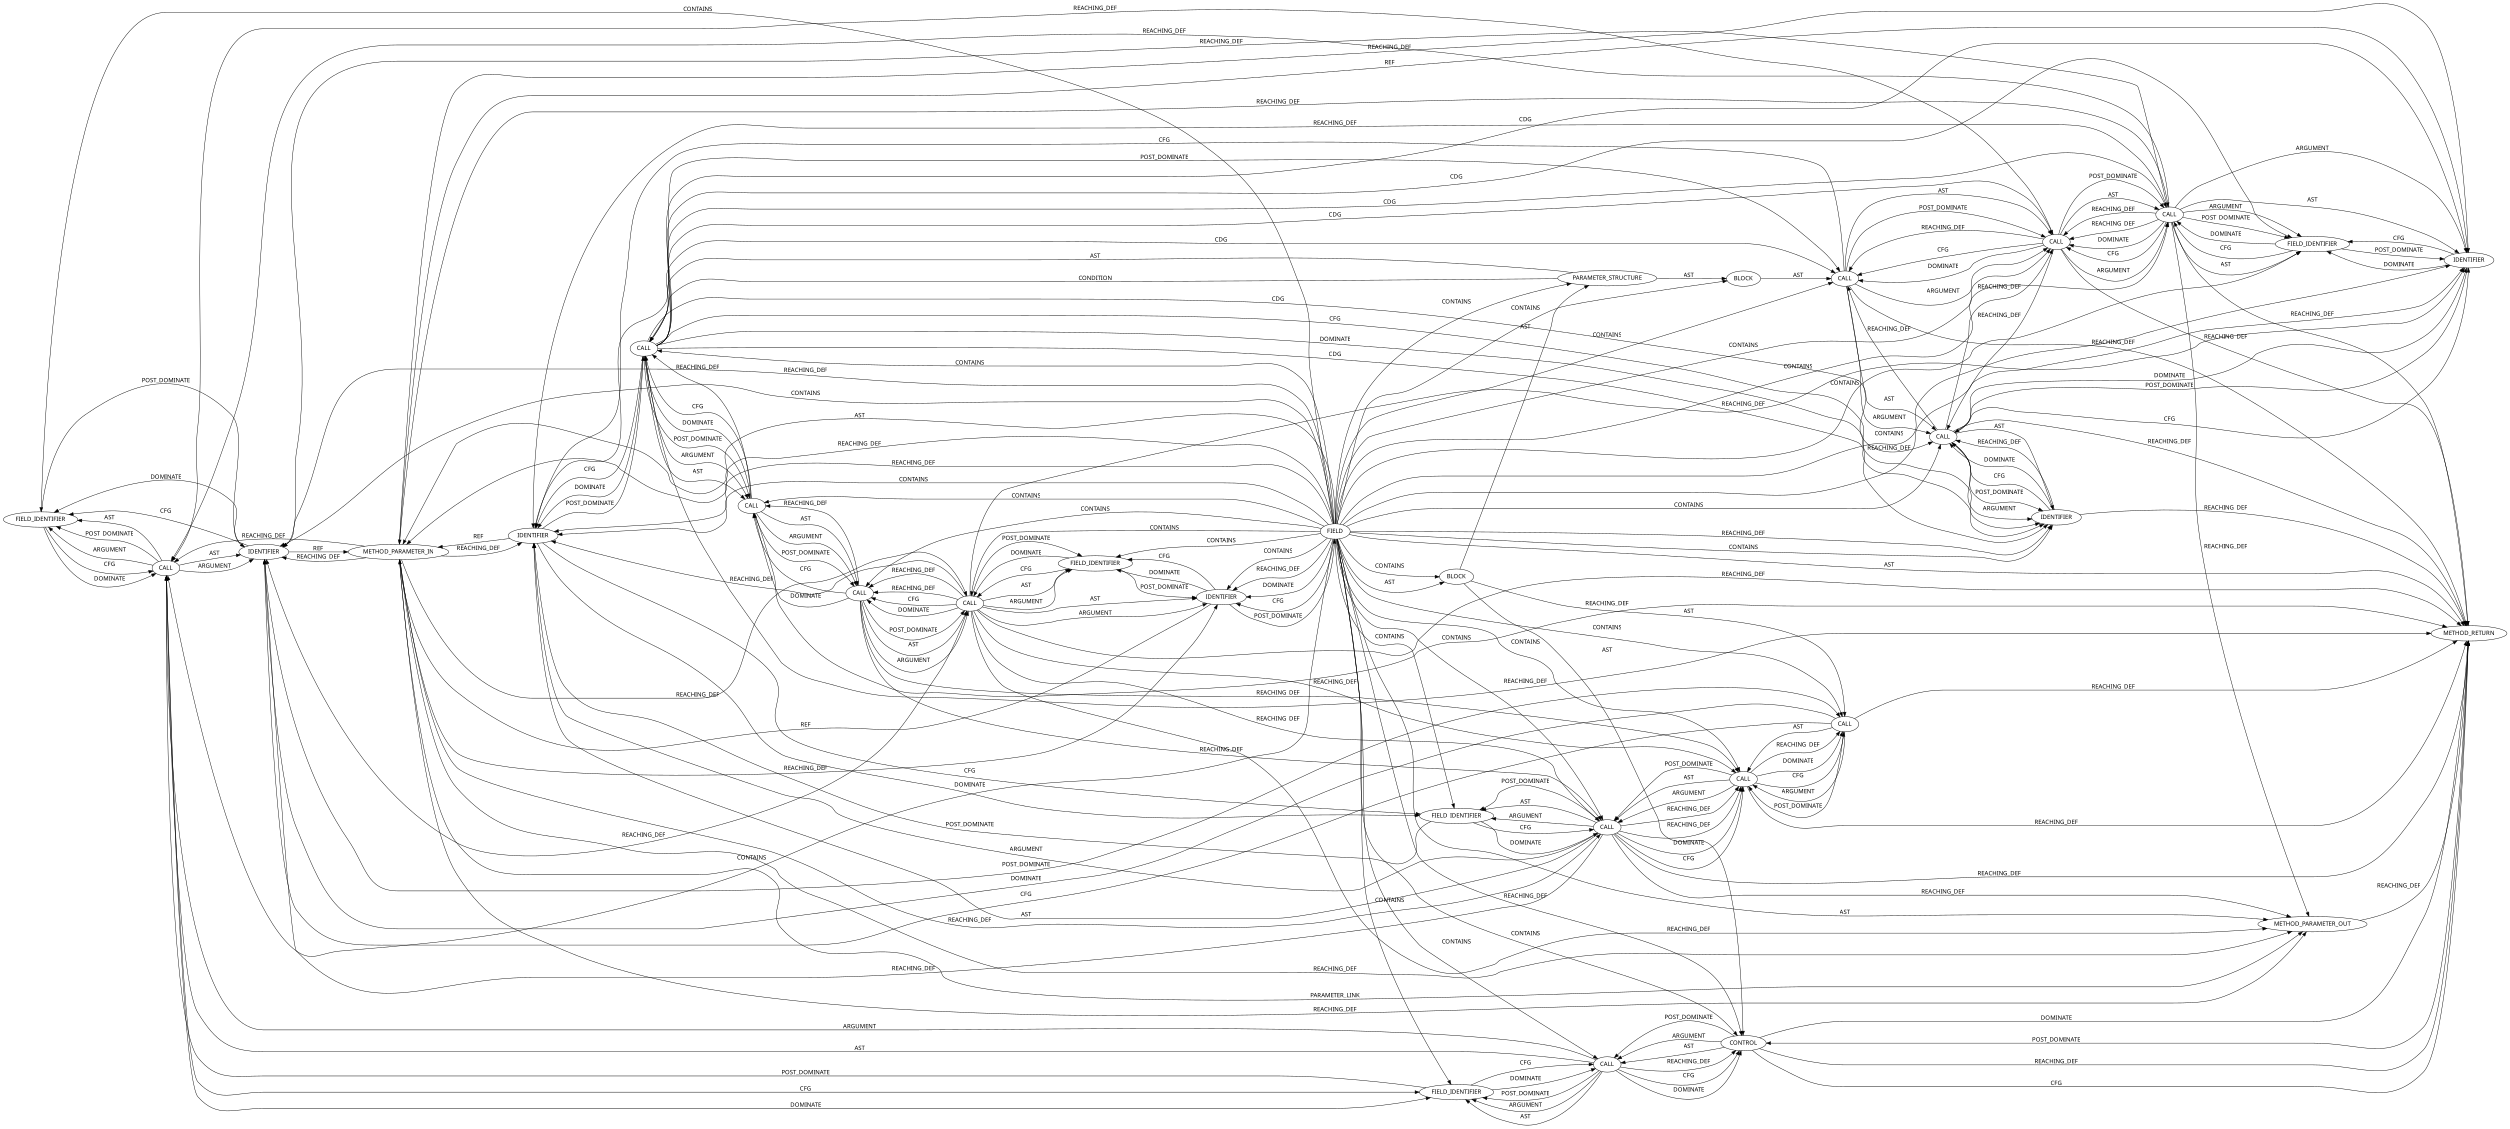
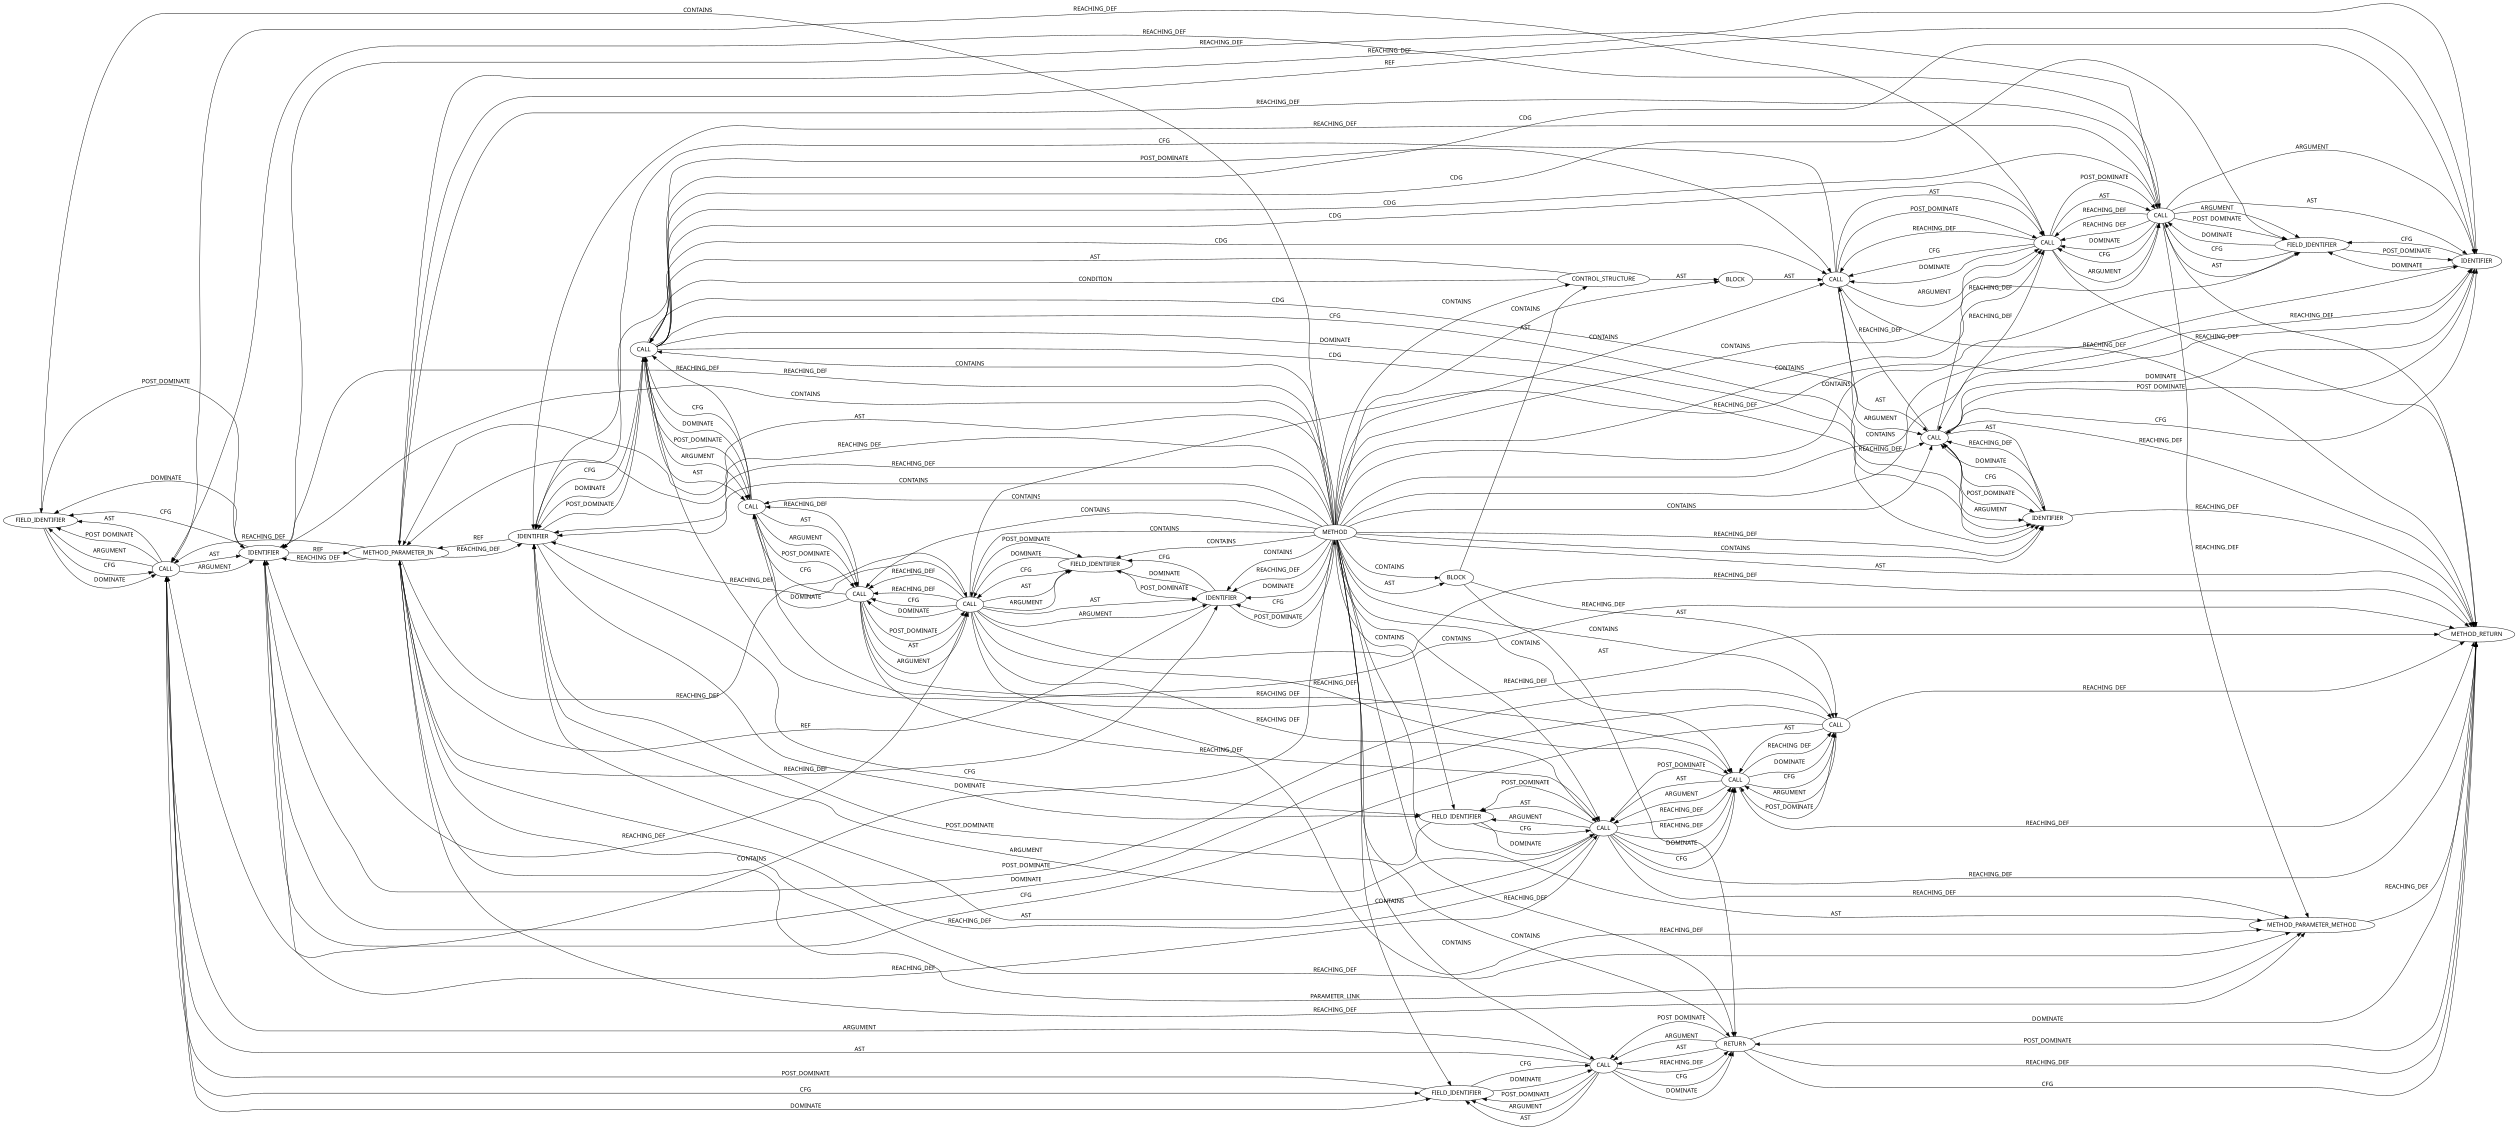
node "PARAMETER_STRUCTURE": label "PARAMETER_STRUCTURE" -> "CONTROL_STRUCTURE"
node "FIELD": label "FIELD" -> "METHOD"
node "METHOD_PARAMETER_OUT": label "METHOD_PARAMETER_OUT" -> "METHOD_PARAMETER_METHOD"
node "CONTROL": label "CONTROL" -> "RETURN"
